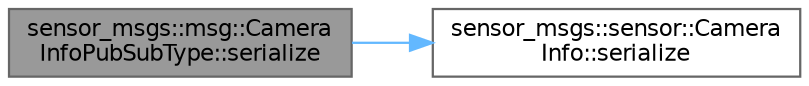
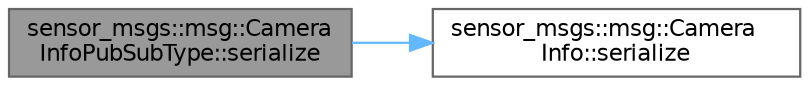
node "sensor_msgs::sensor::Camera Info::serialize": label "sensor_msgs::sensor::Camera Info::serialize" -> "sensor_msgs::msg::Camera Info::serialize"
